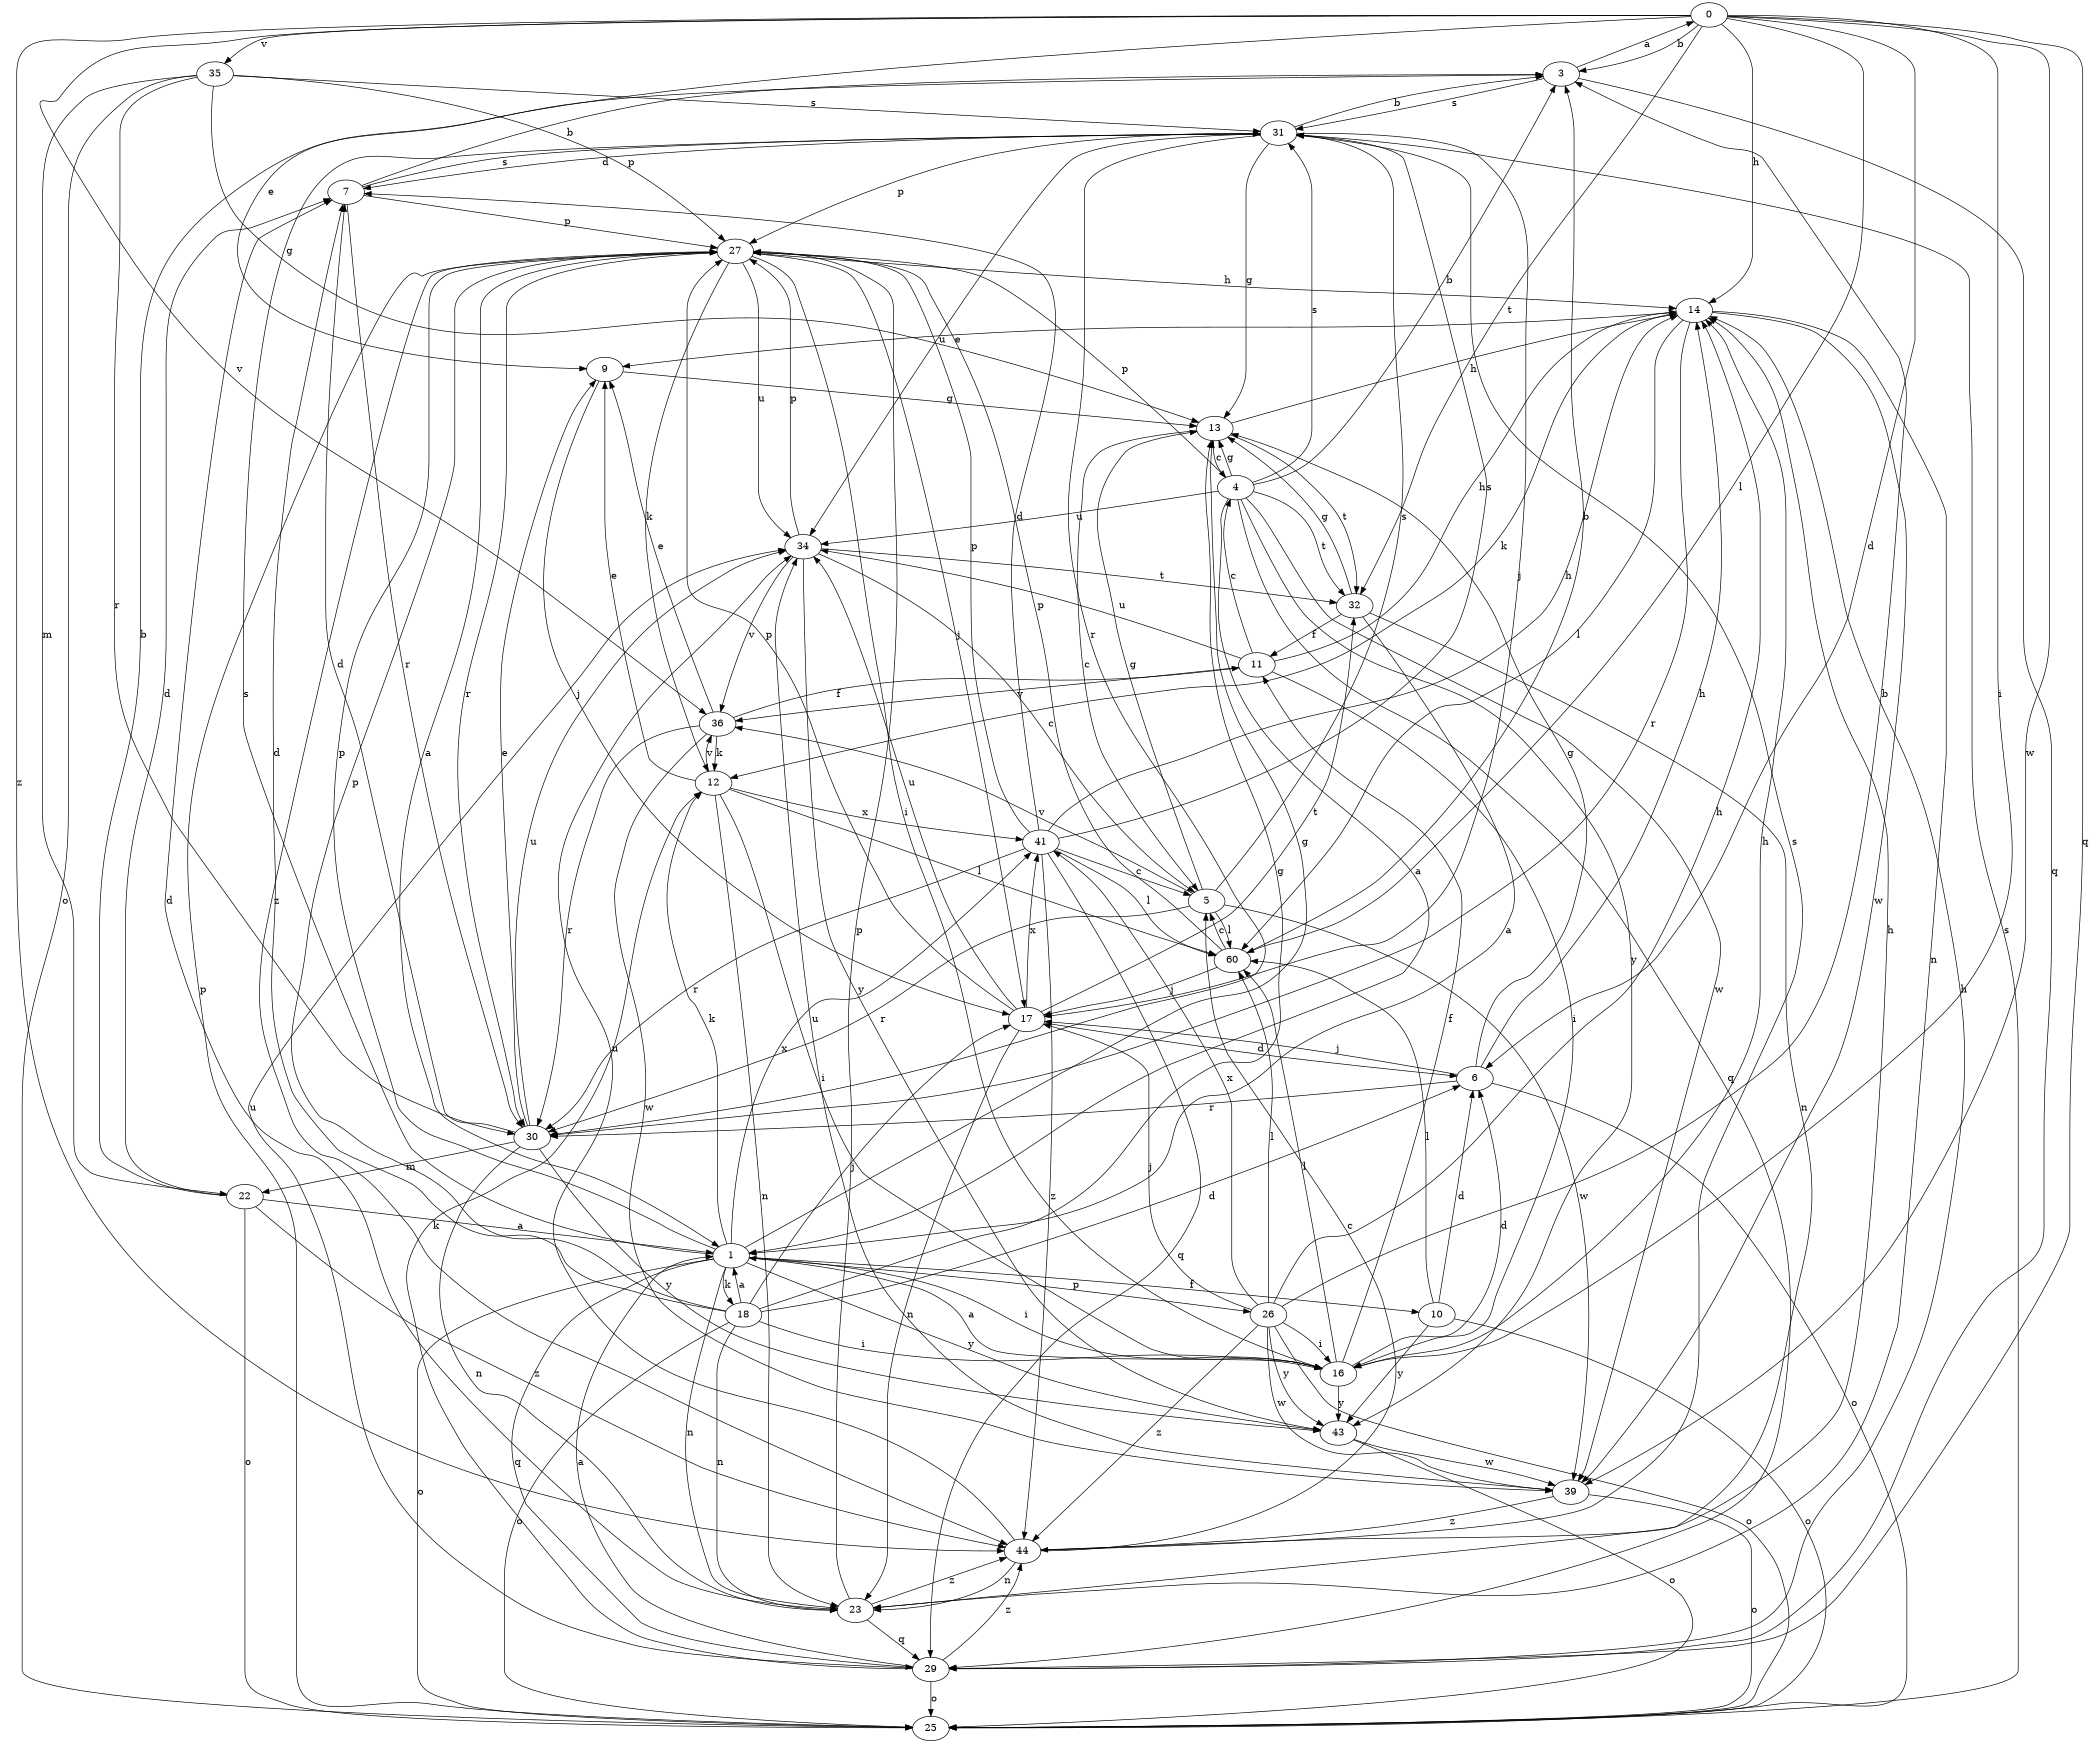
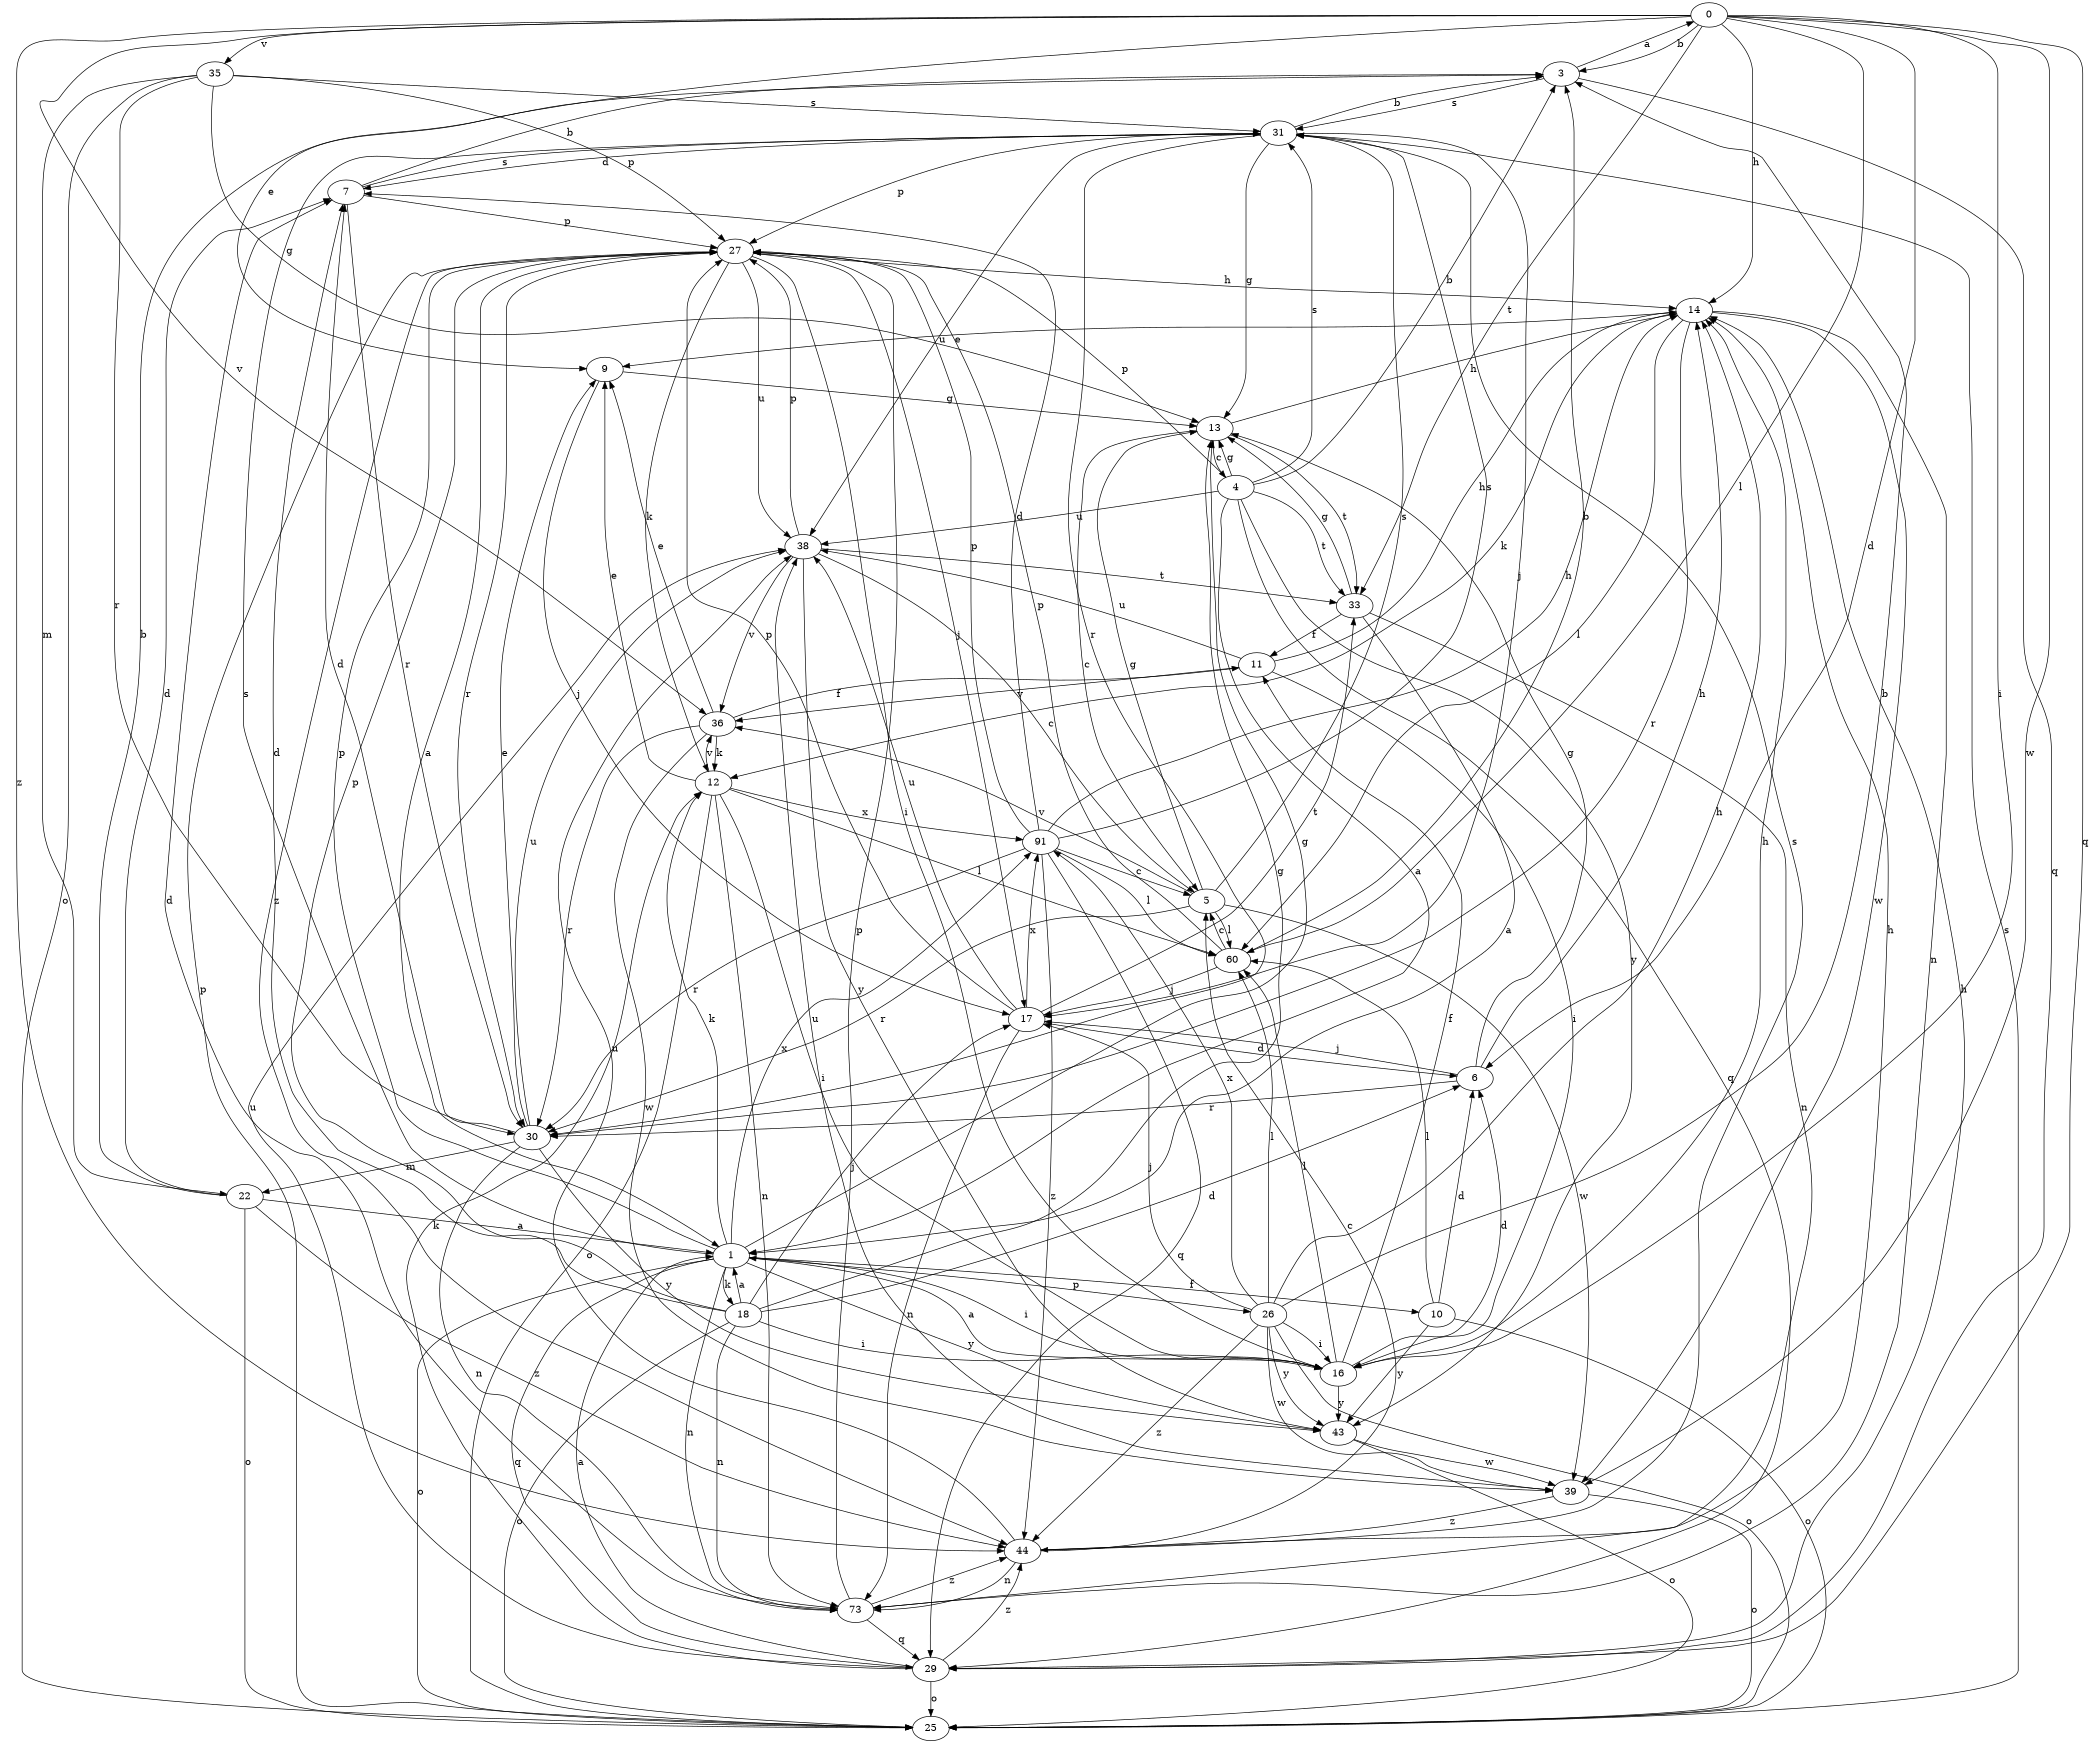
node "34": label "34" -> "38"
edge "11" -> "4": removed, label "c"
node "32": label "32" -> "33"
node "41": label "41" -> "91"
edge "4" -> "39": removed, label "w"
node "23": label "23" -> "73"
edge "6" -> "25": now "12" -> "25"
